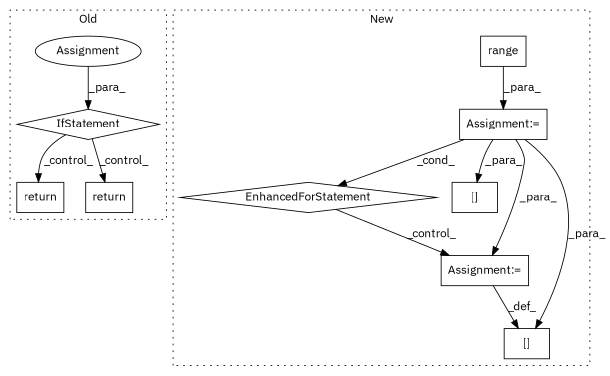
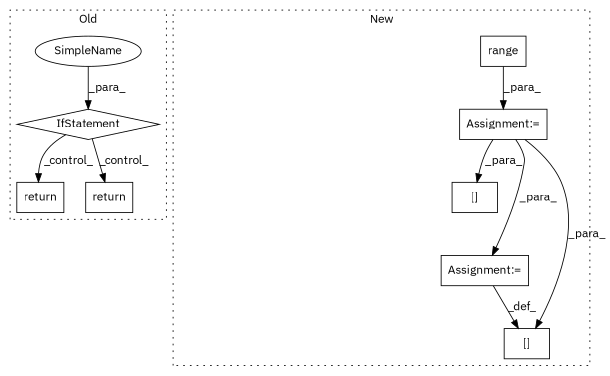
node "Assignment": label "Assignment" -> "SimpleName"
node "EnhancedForStatement": removed
